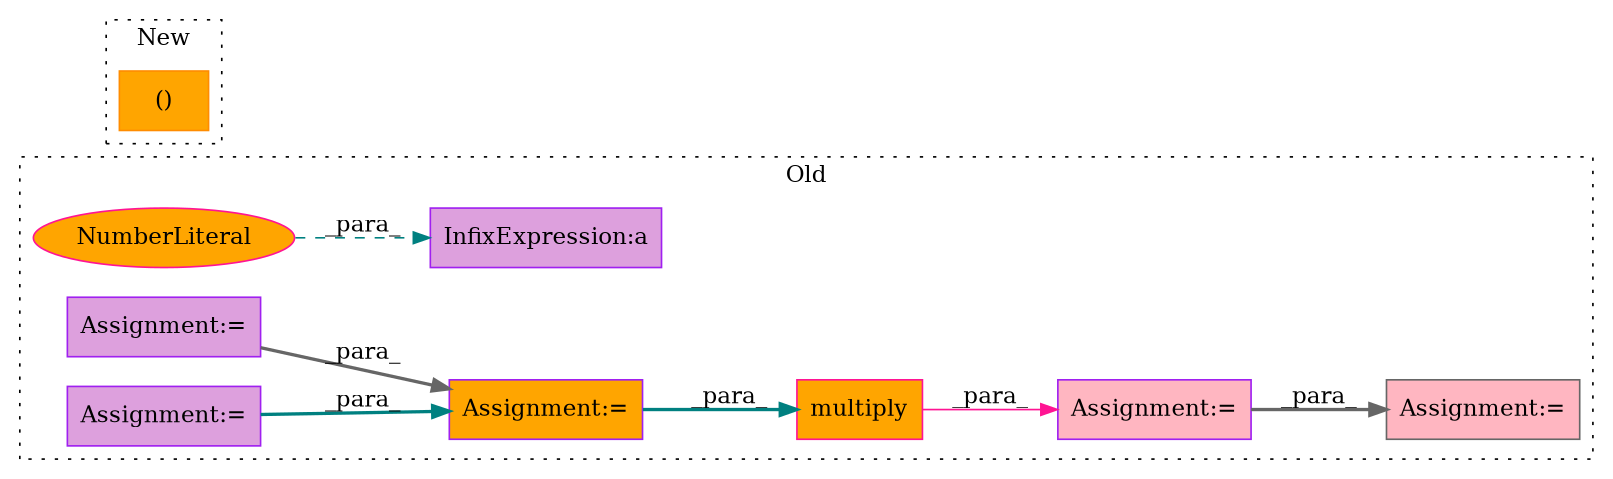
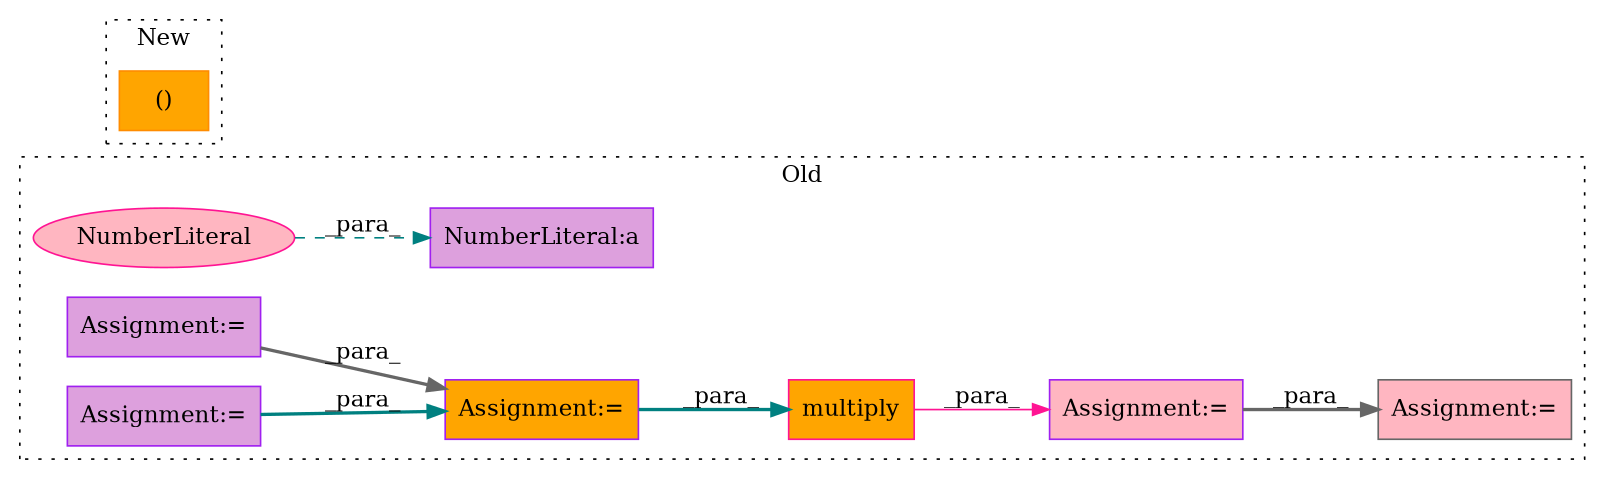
node "NumberLiteral": fillcolor orange -> lightpink
node "InfixExpression:a": label "InfixExpression:a" -> "NumberLiteral:a"
